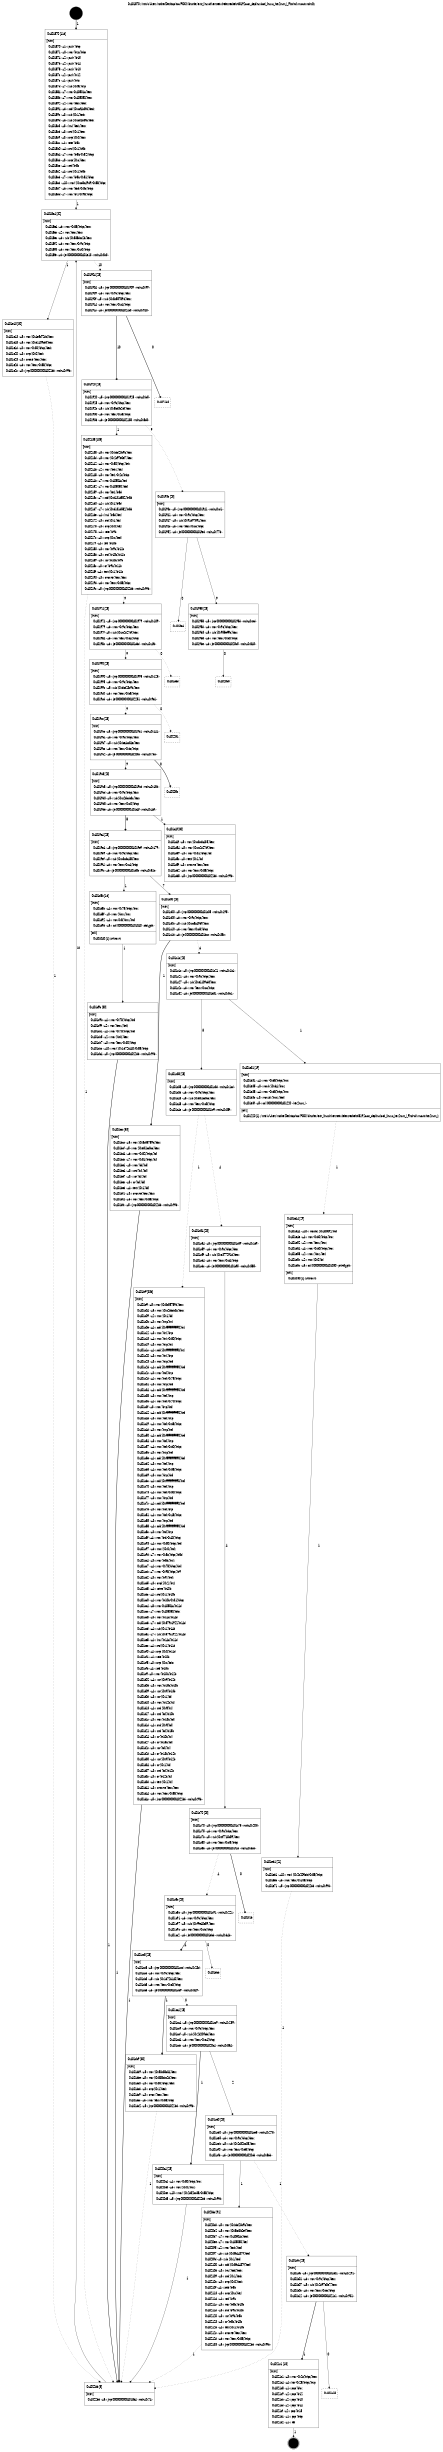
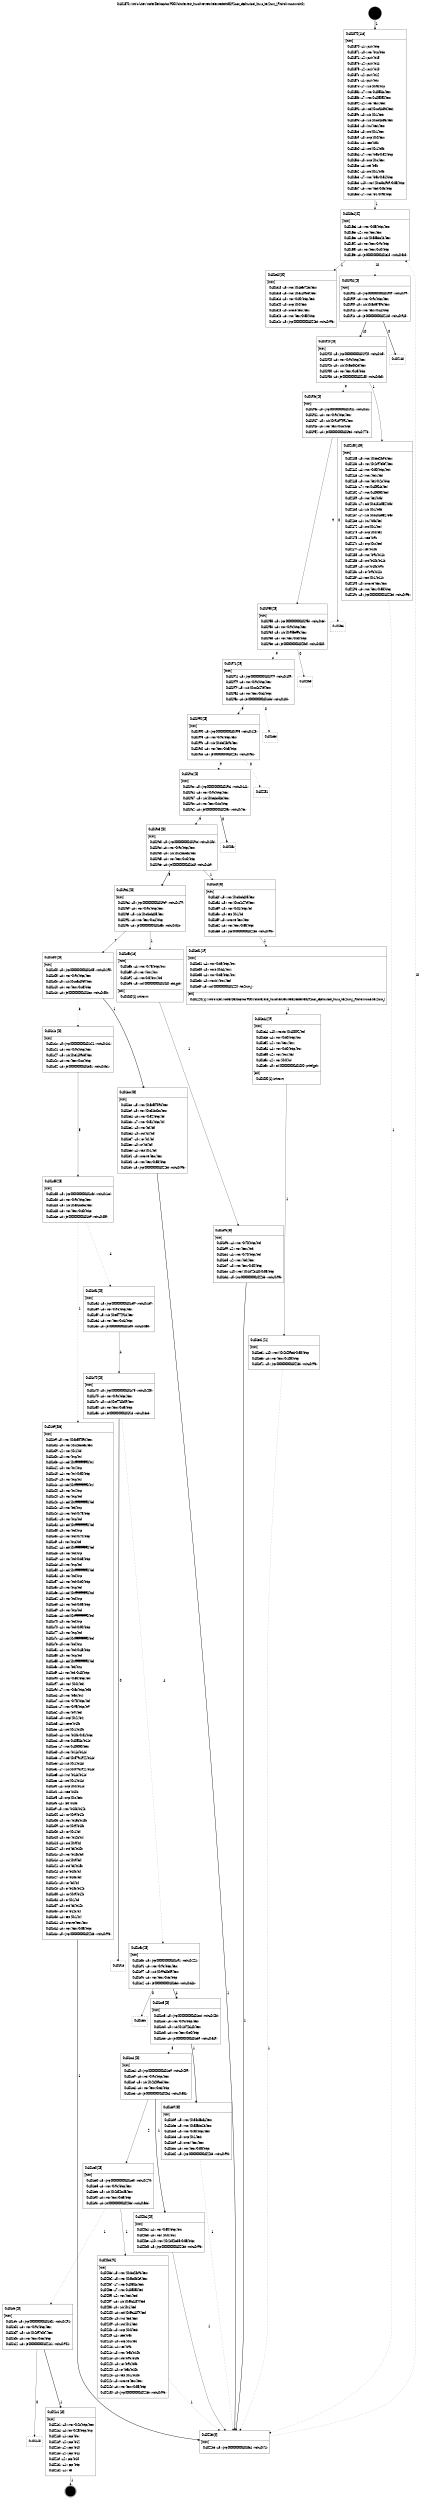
edge "0x402138 [105]" -> "0x401974 [28]": now "0x401958 [28]" -> "0x401974 [28]"
edge "0x401a1c [28]" -> "0x401e31 [19]": now "0x401d4f [30]" -> "0x401e31 [19]"
edge "0x402266 [5]" -> "0x4018e4 [32]": style solid -> dotted
edge "0x401e13 [30]" -> "0x402266 [5]": removed, label "1"
